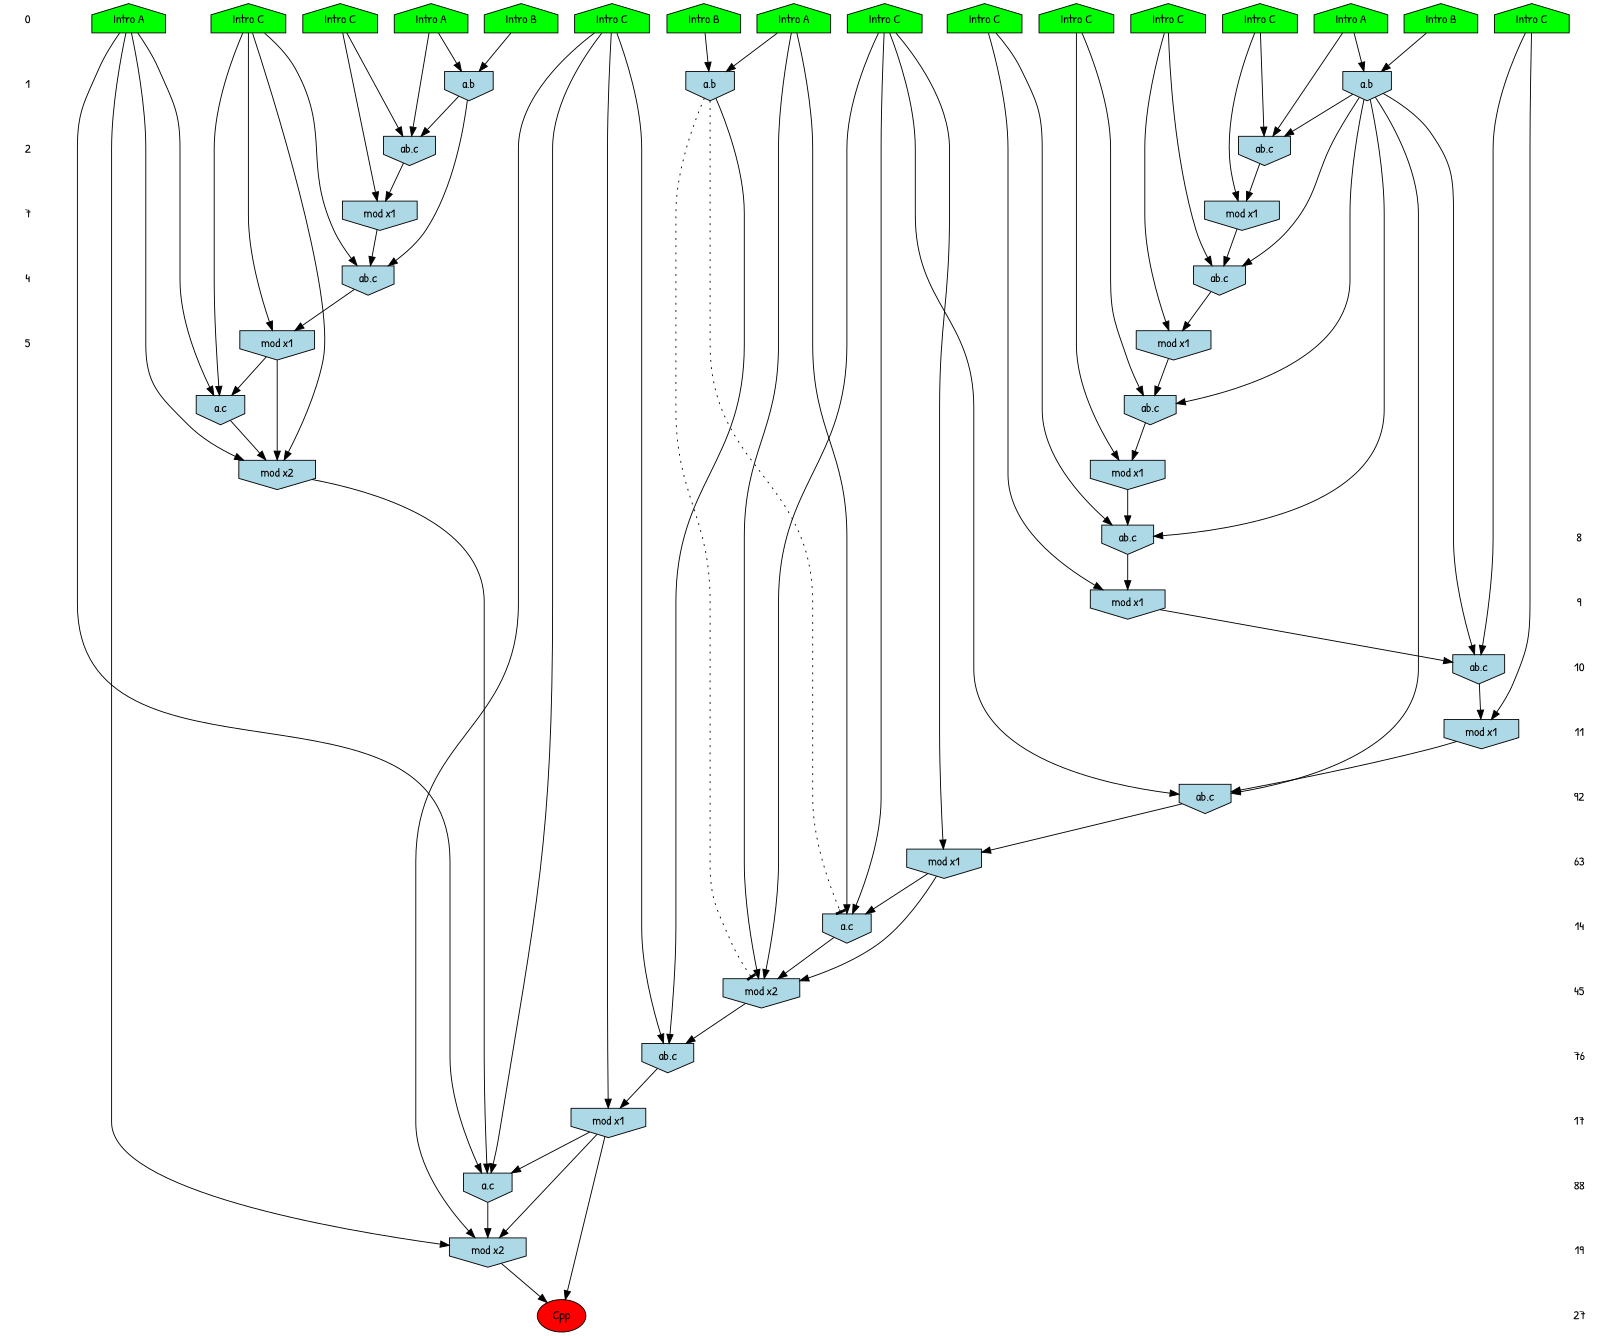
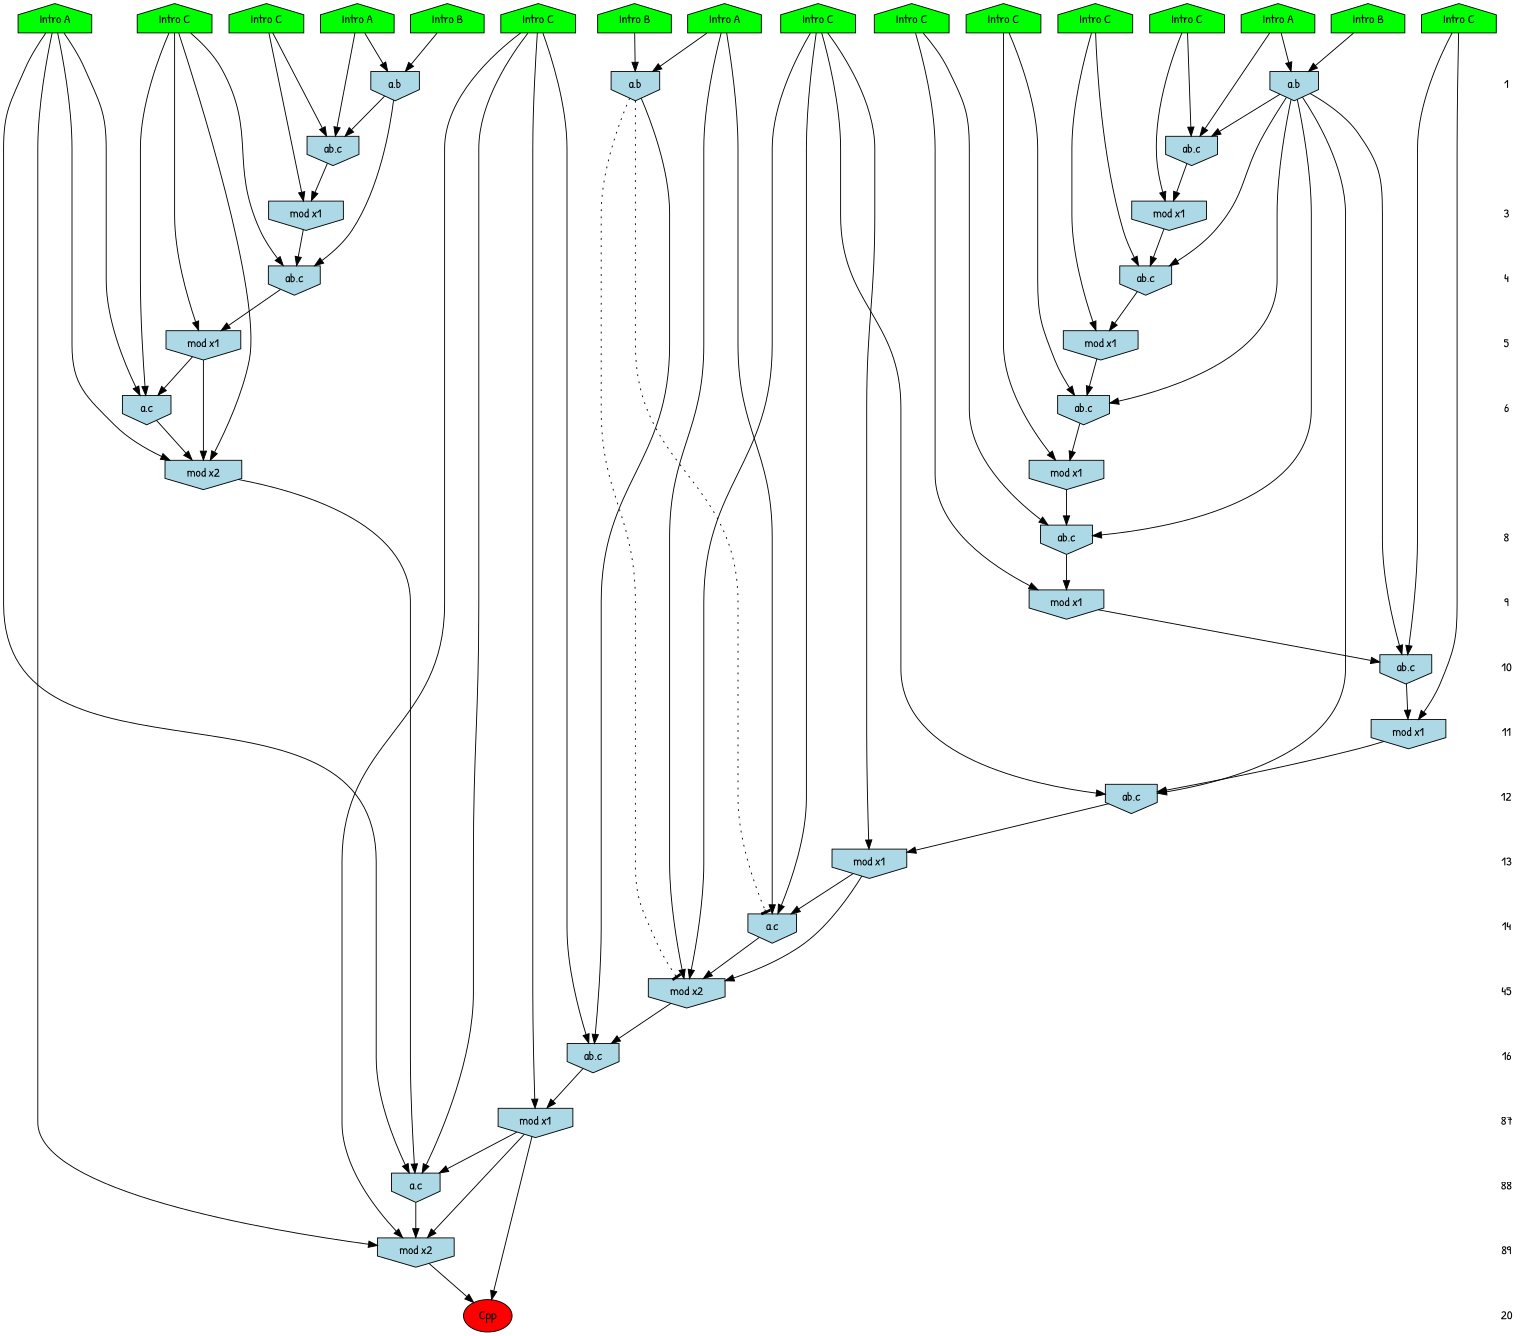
node "0": removed
node "2": removed
node "7": label "7" -> "3"
node "6": added
node "92": label "92" -> "12"
node "63": label "63" -> "13"
node "76": label "76" -> "16"
node "17": label "17" -> "87"
node "19": label "19" -> "89"
node "27": label "27" -> "20"
